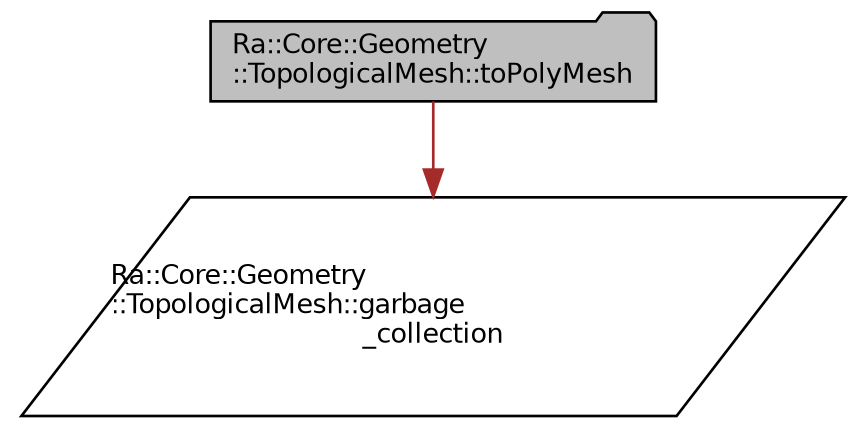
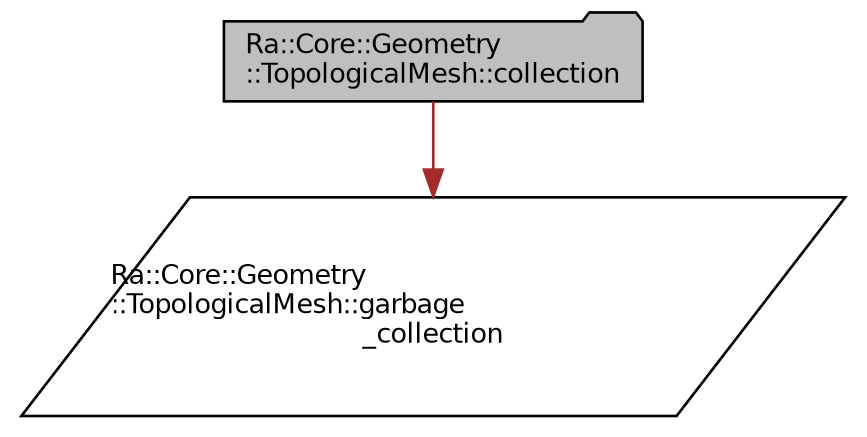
node "Ra::Core::Geometry ::TopologicalMesh::toPolyMesh": label "Ra::Core::Geometry ::TopologicalMesh::toPolyMesh" -> "Ra::Core::Geometry ::TopologicalMesh::collection"
